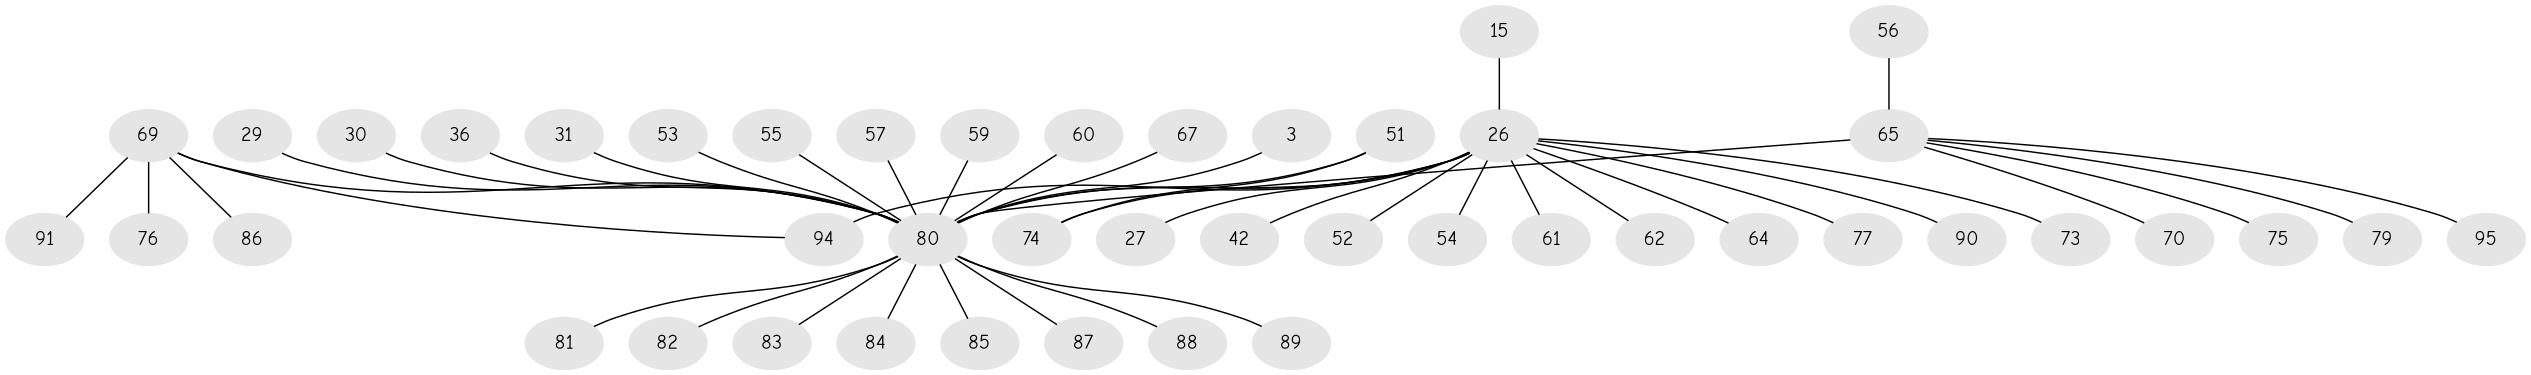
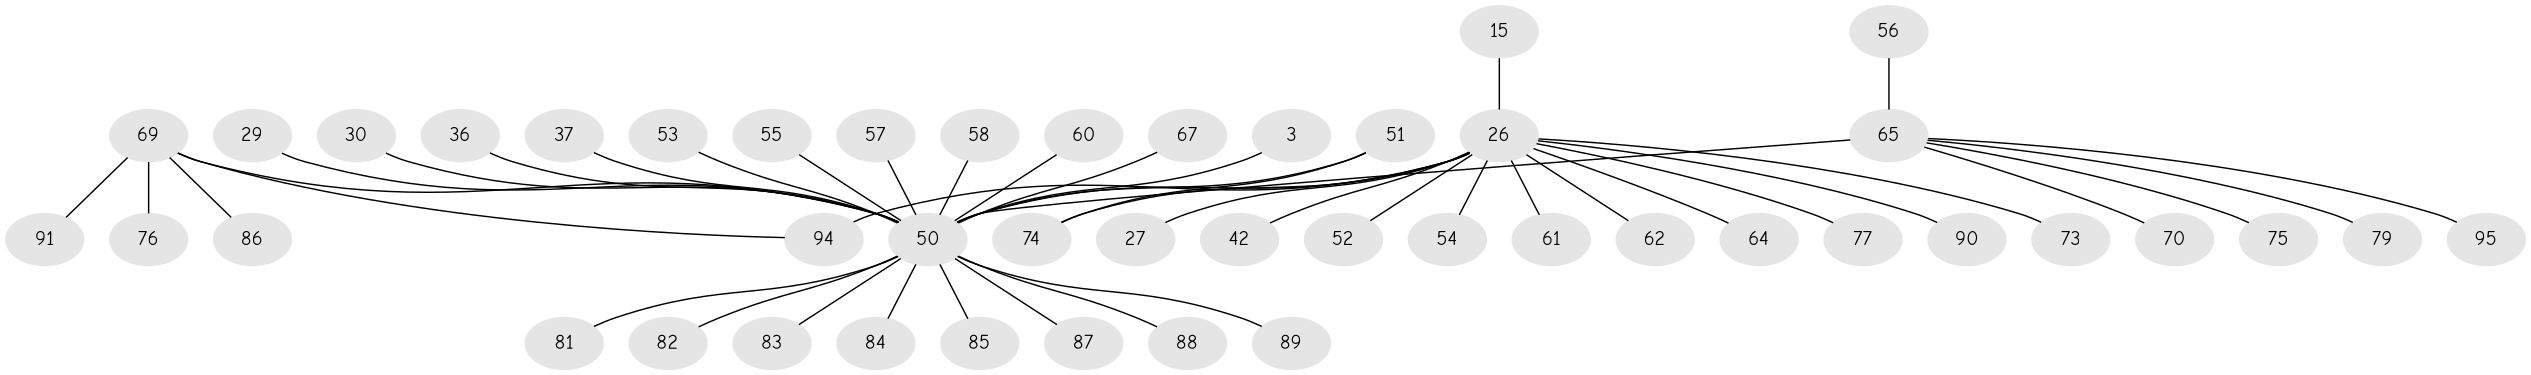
node "31": label "31" -> "37"
node "59": label "59" -> "58"
node "80": label "80" -> "50"
